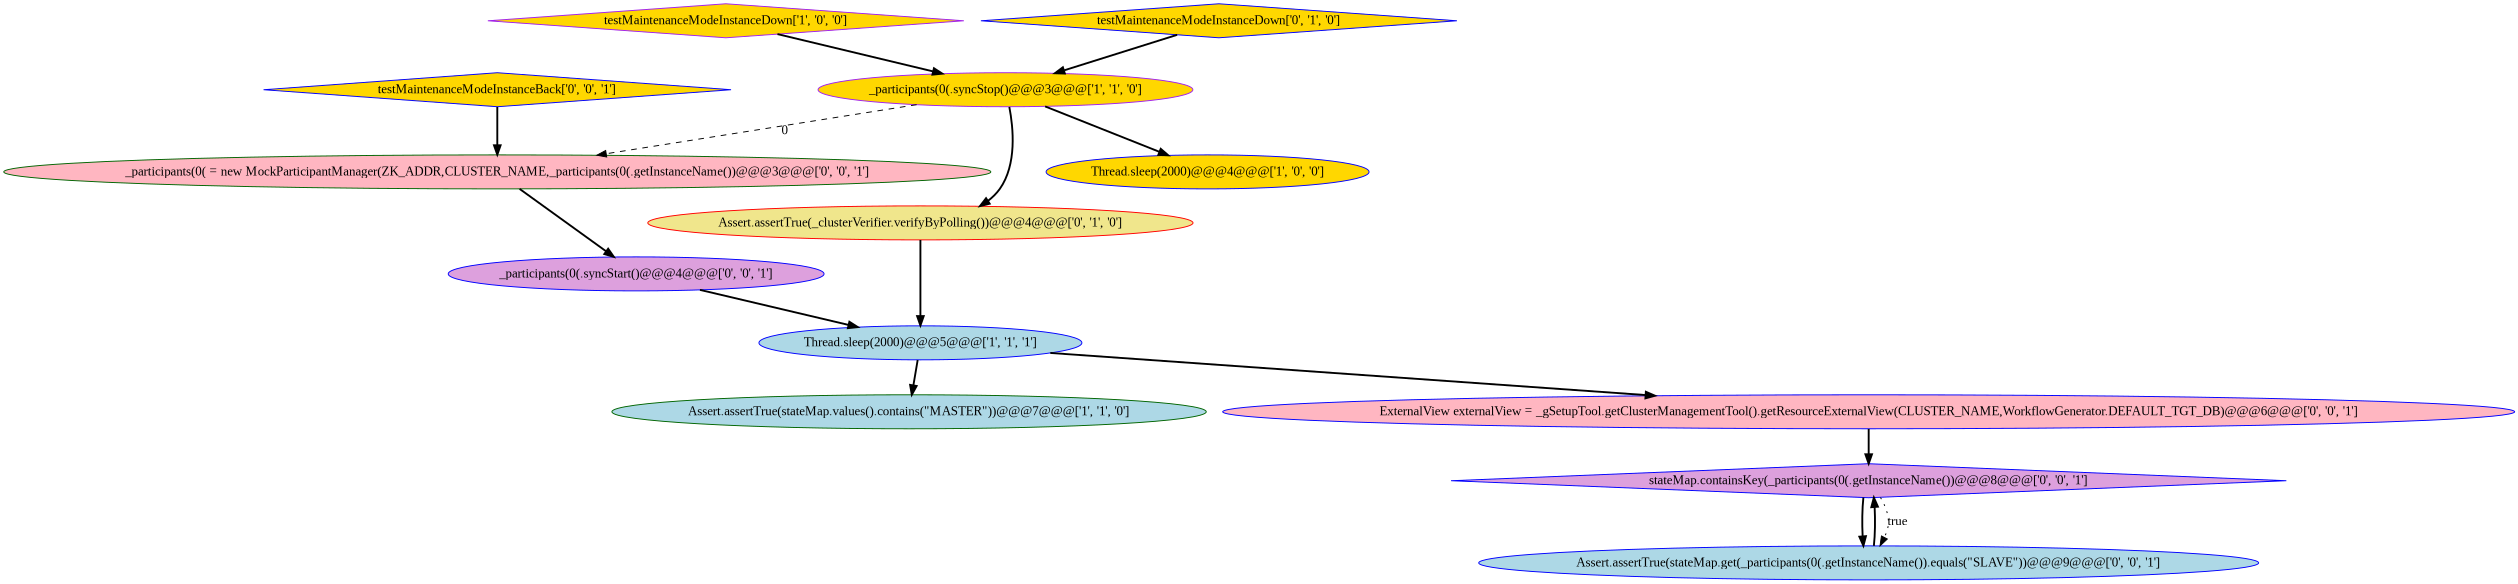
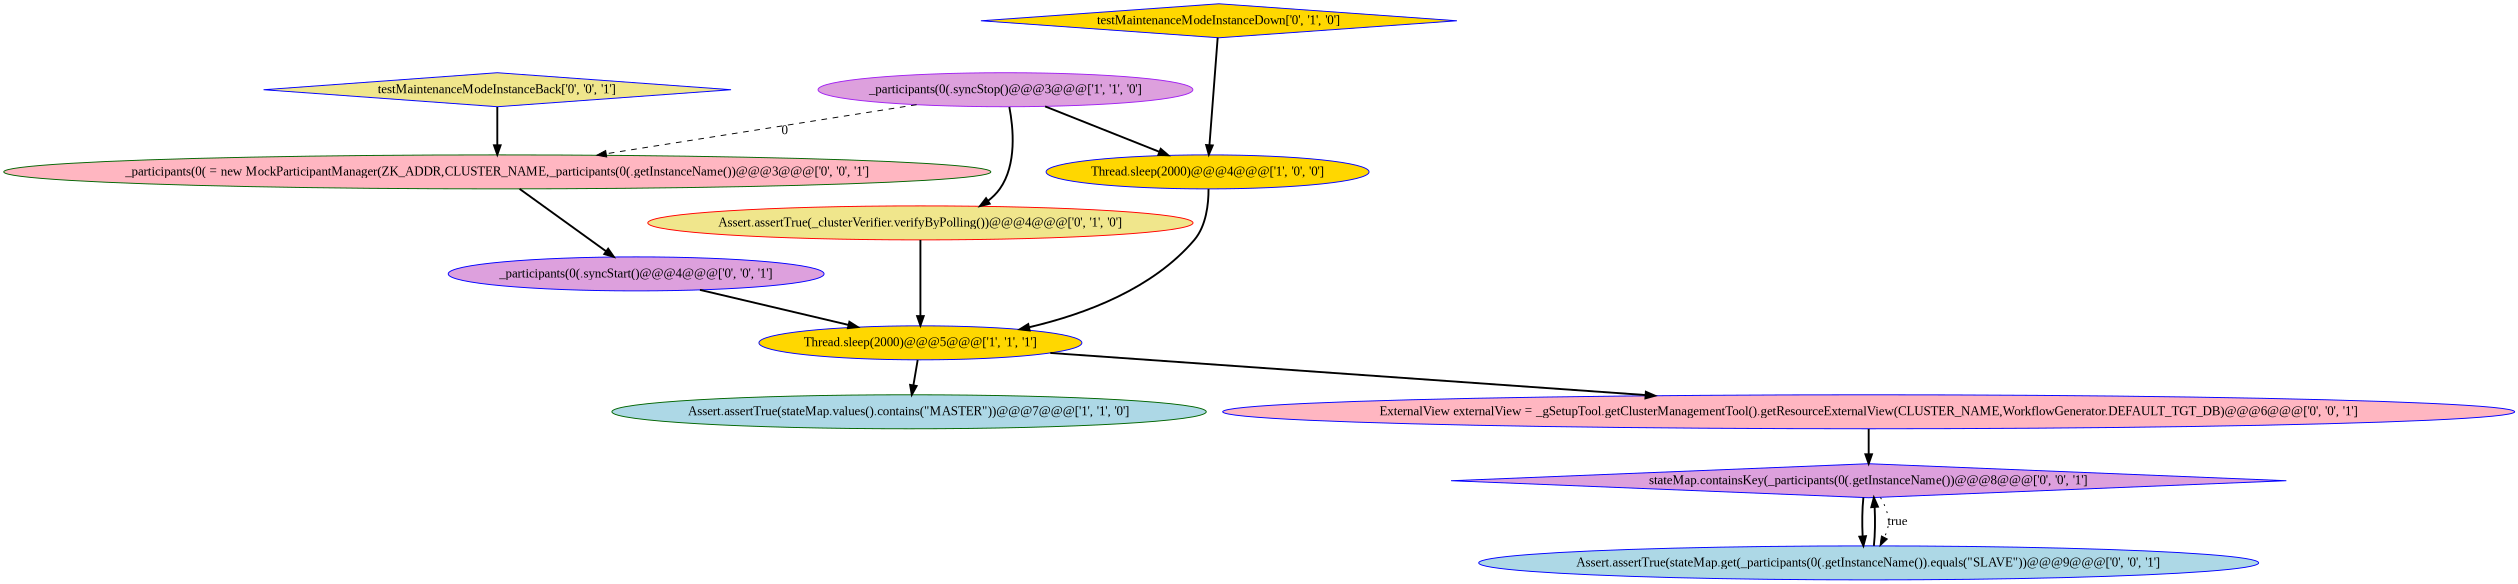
node "testMaintenanceModeInstanceDown['1', '0', '0']": removed
edge "testMaintenanceModeInstanceDown['0', '1', '0']" -> "_participants(0(.syncStop()@@@3@@@['1', '1', '0']": now "testMaintenanceModeInstanceDown['0', '1', '0']" -> "Thread.sleep(2000)@@@4@@@['1', '0', '0']"
node "testMaintenanceModeInstanceBack['0', '0', '1']": fillcolor gold -> khaki
node "_participants(0(.syncStop()@@@3@@@['1', '1', '0']": fillcolor gold -> plum
edge "Thread.sleep(2000)@@@4@@@['1', '0', '0']" -> "Thread.sleep(2000)@@@5@@@['1', '1', '1']": added
node "Thread.sleep(2000)@@@5@@@['1', '1', '1']": fillcolor lightblue -> gold
